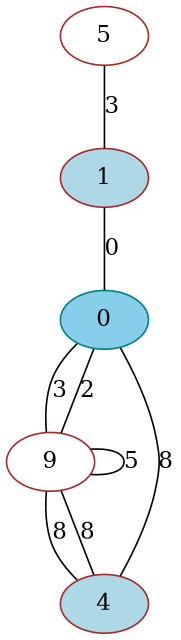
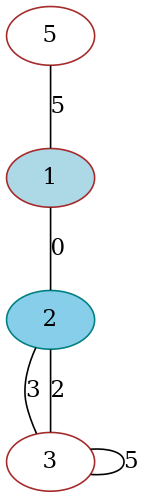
edge "5" -- "1": label "3" -> "5"
node "0": label "0" -> "2"
node "9": label "9" -> "3"
node "4": removed
